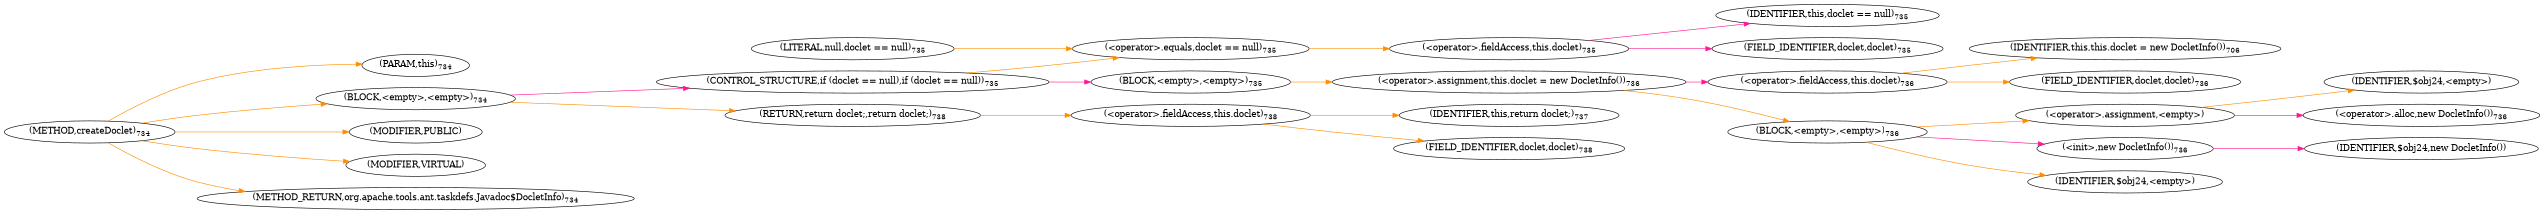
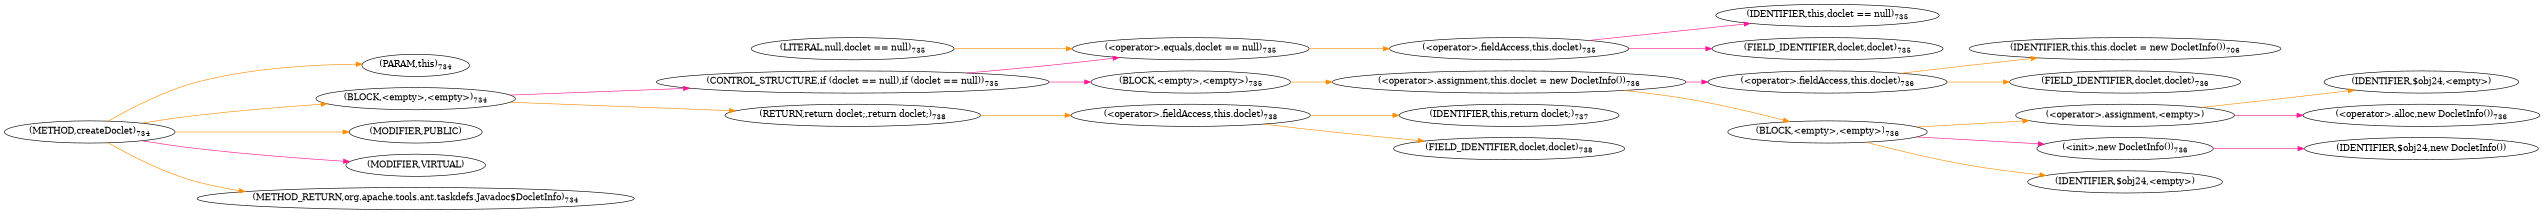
edge "(CONTROL_STRUCTURE,if (doclet == null),if (doclet == null))" -> "(<operator>.equals,doclet == null)": color darkorange -> deeppink
edge "(METHOD,createDoclet)" -> "(MODIFIER,VIRTUAL)": color darkorange -> deeppink
